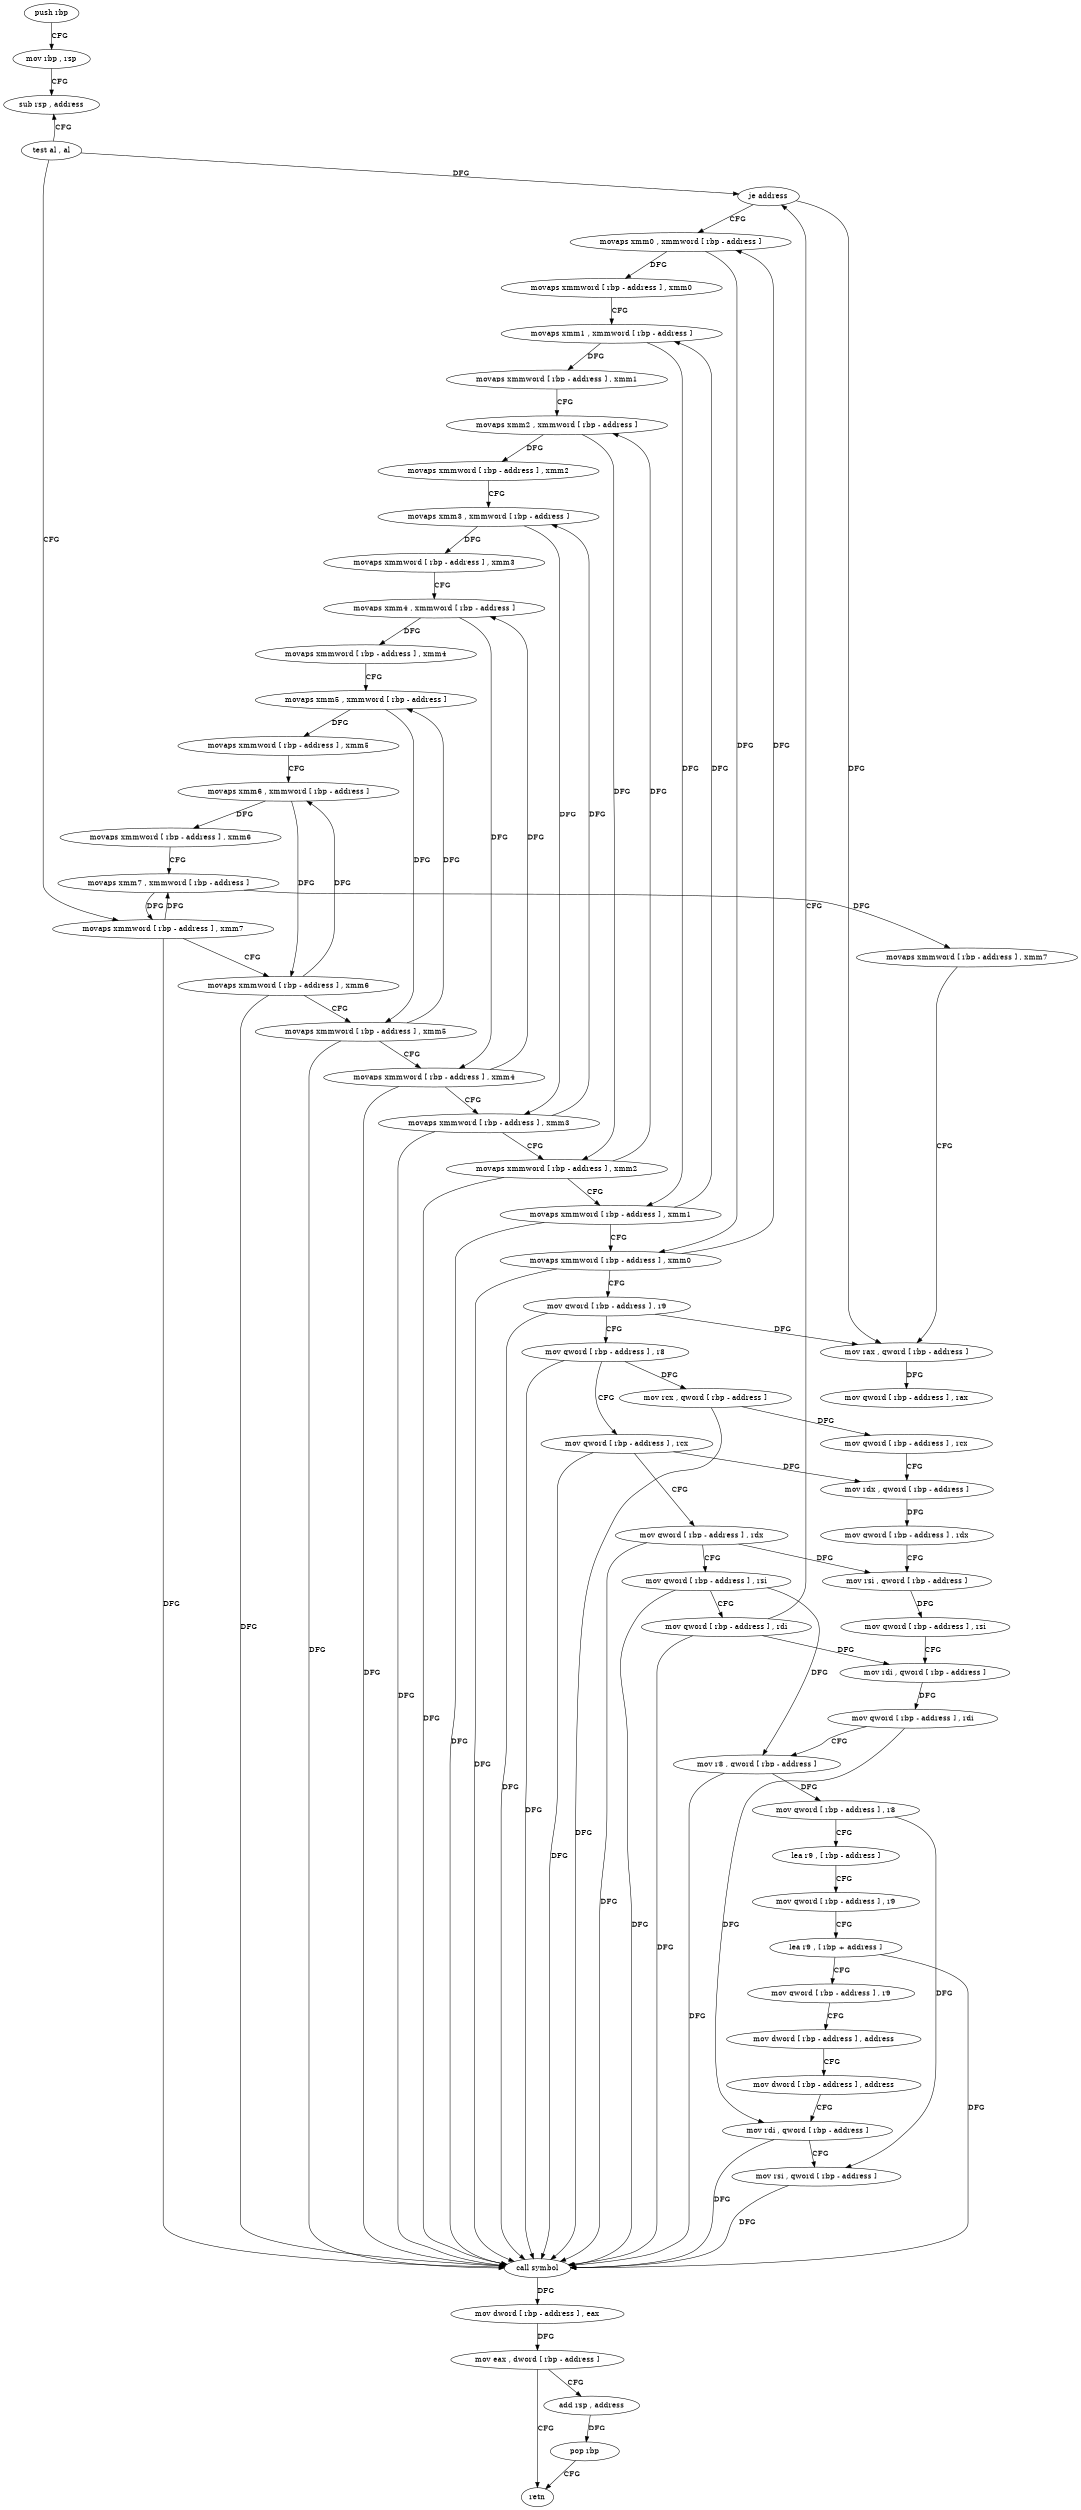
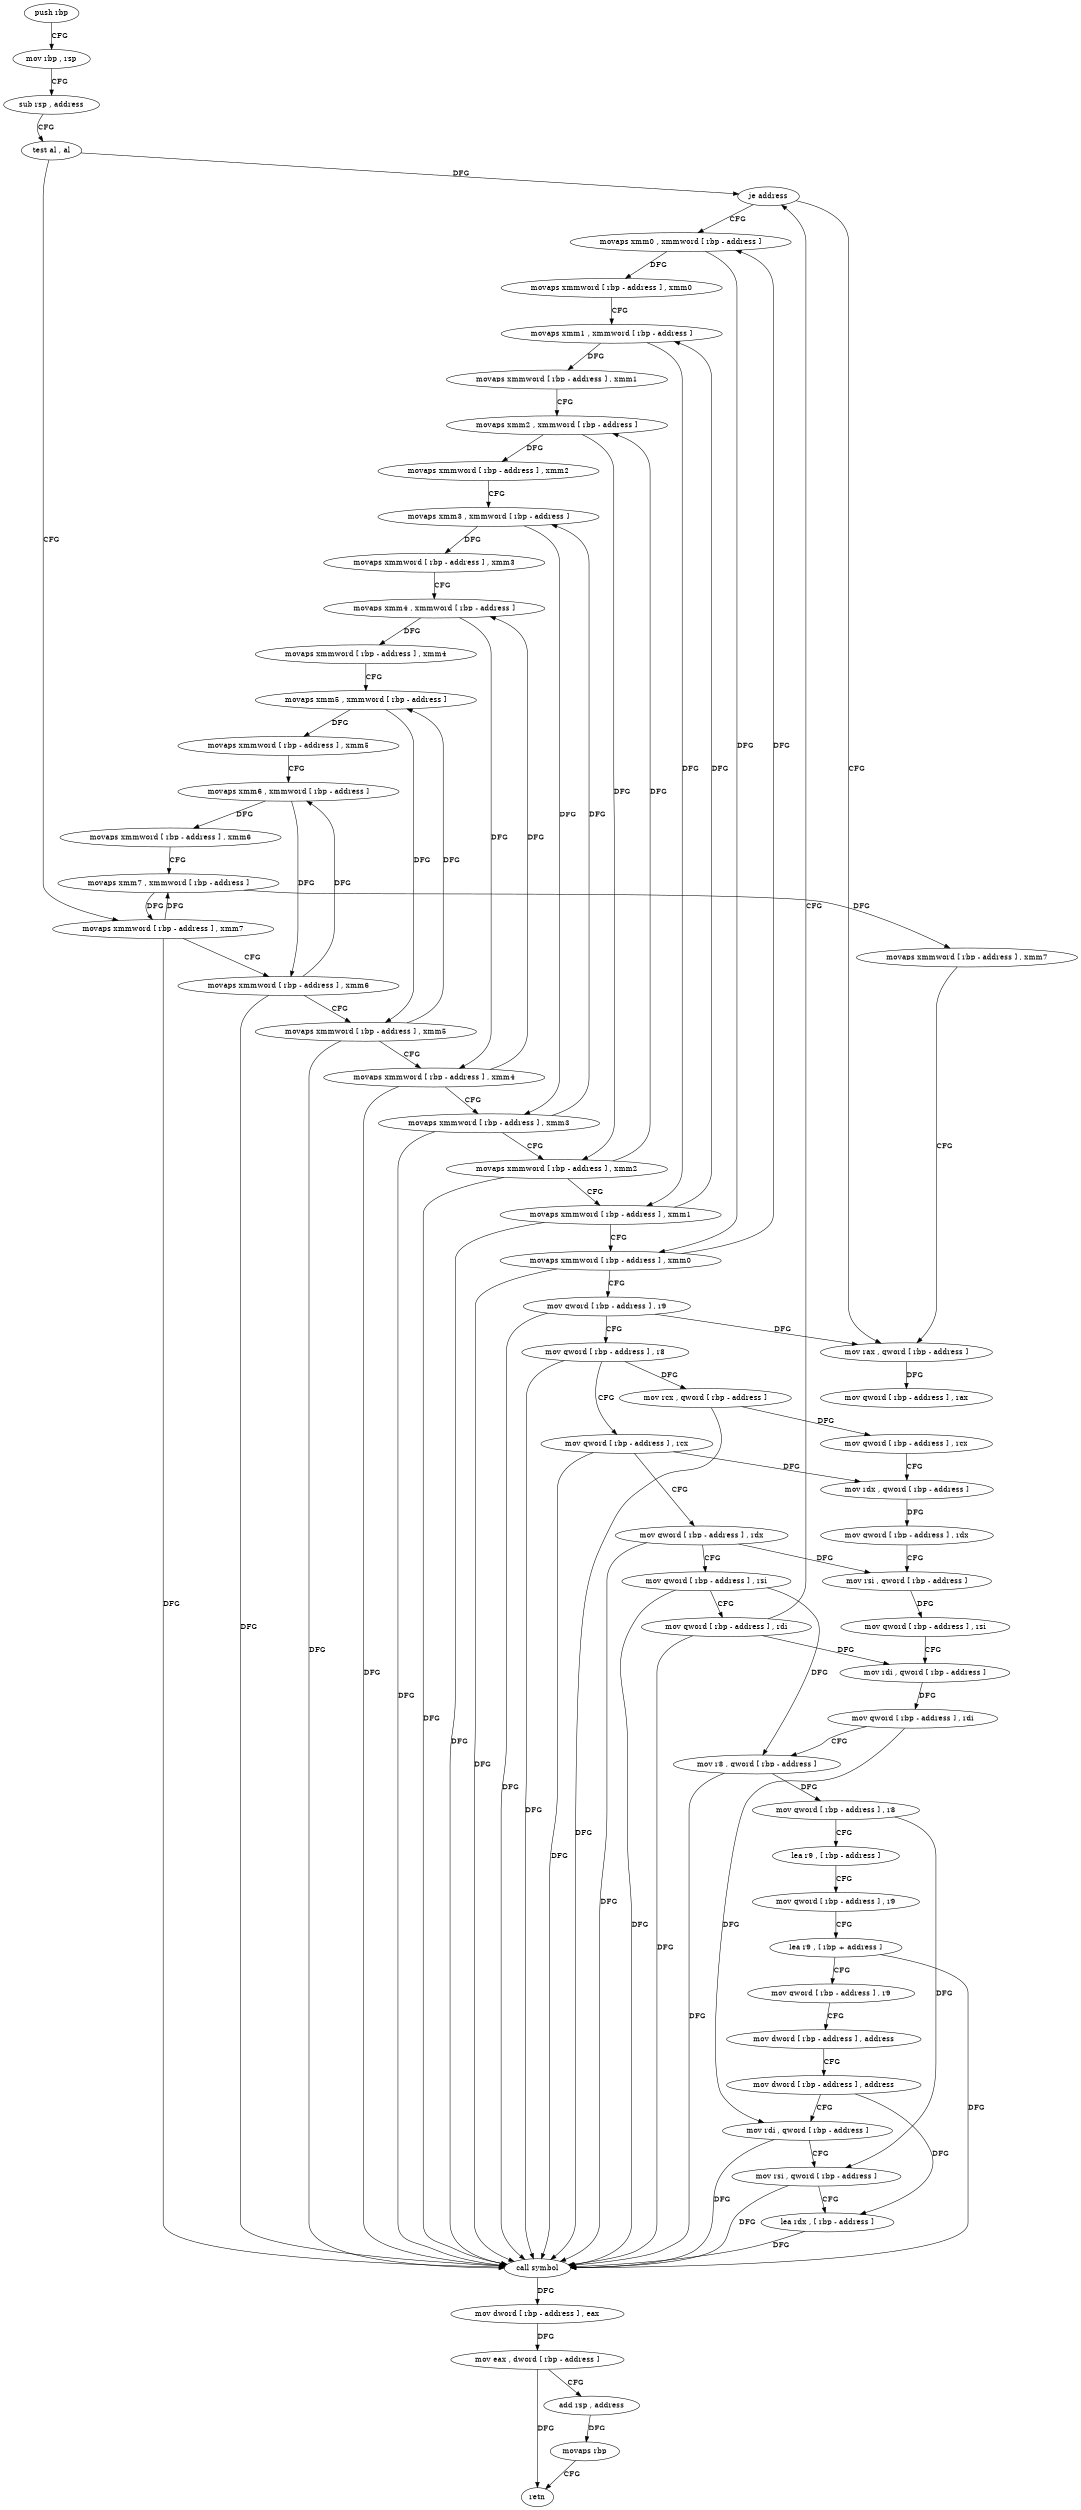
edge "test al , al" -> "sub rsp , address": reversed
edge "je address" -> "mov rax , qword [ rbp - address ]": label "DFG" -> "CFG"
node "lea rdx , [ rbp - address ]": added
edge "mov eax , dword [ rbp - address ]" -> "retn": label "CFG" -> "DFG"
node "pop rbp": label "pop rbp" -> "movaps rbp"
